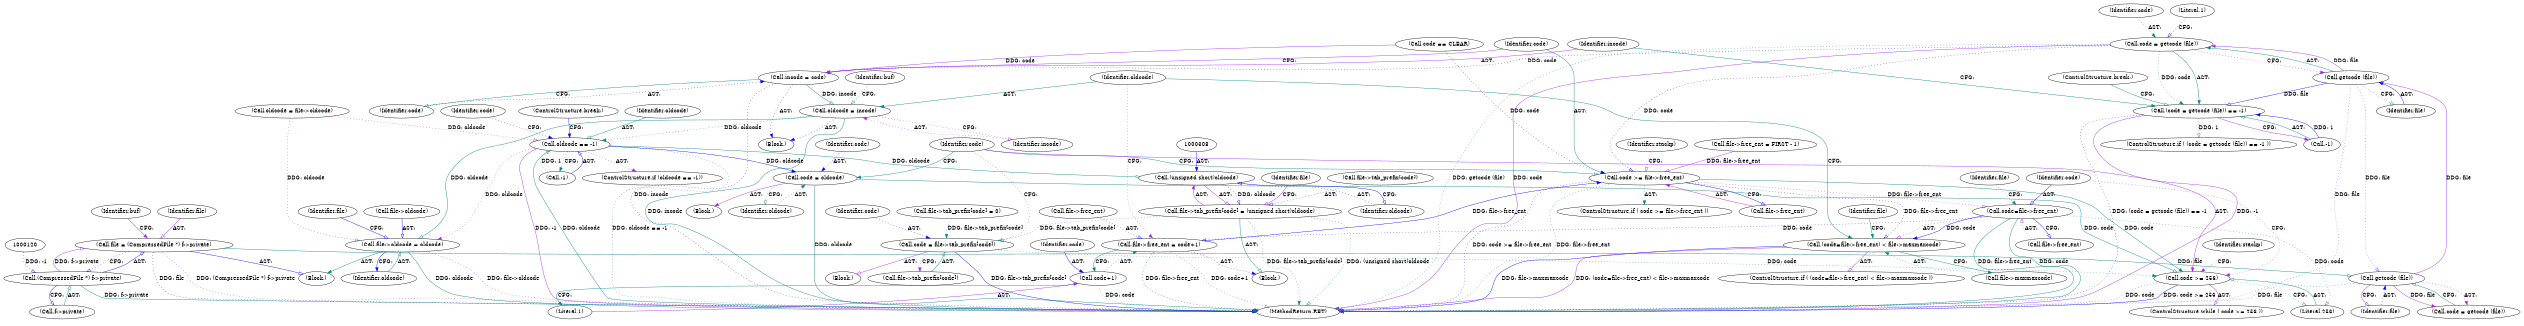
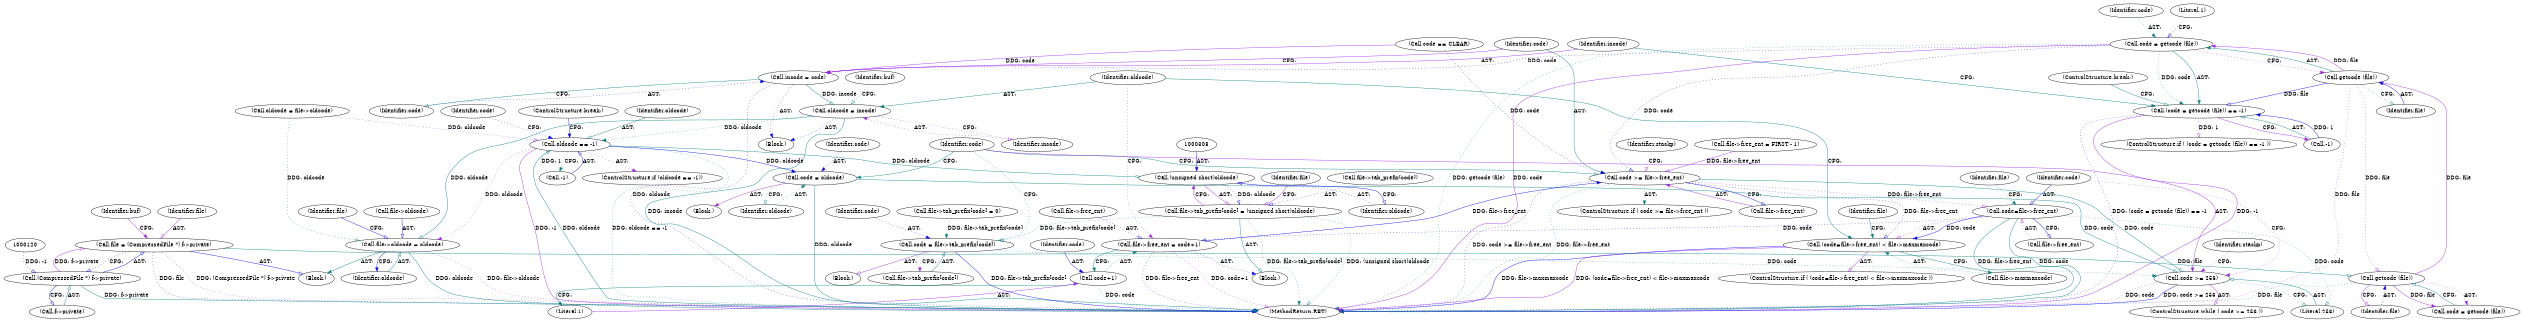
edge "(Call,code >= file->free_ent)" -> "(Call,code >= 256)": arrowhead normal -> onormal
edge "(Call,incode = code)" -> "(MethodReturn,RET)": label "DDG: incode" -> "DDG: oldcode"
edge "(Call,file->tab_prefix[code] = (unsigned short)oldcode)" -> "(Call,(unsigned short)oldcode)": label "AST: " -> "CFG: "
